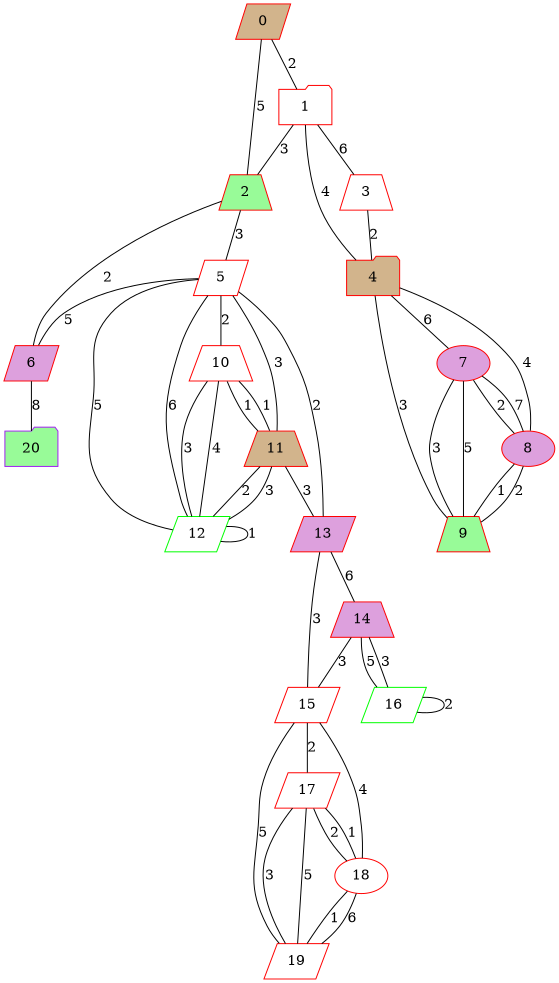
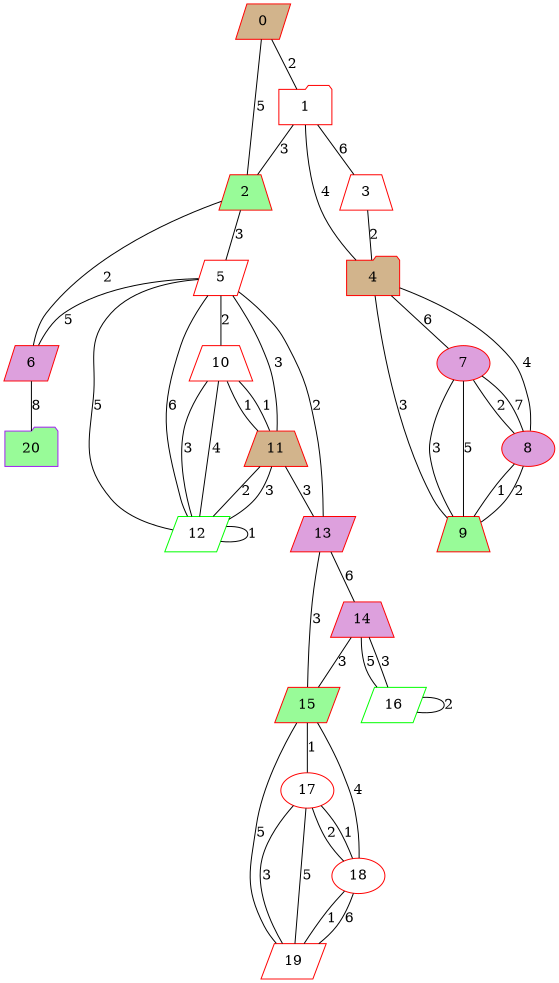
node "15": fillcolor white -> palegreen
edge "15" -- "17": label "2" -> "1"
node "17": shape parallelogram -> ellipse
